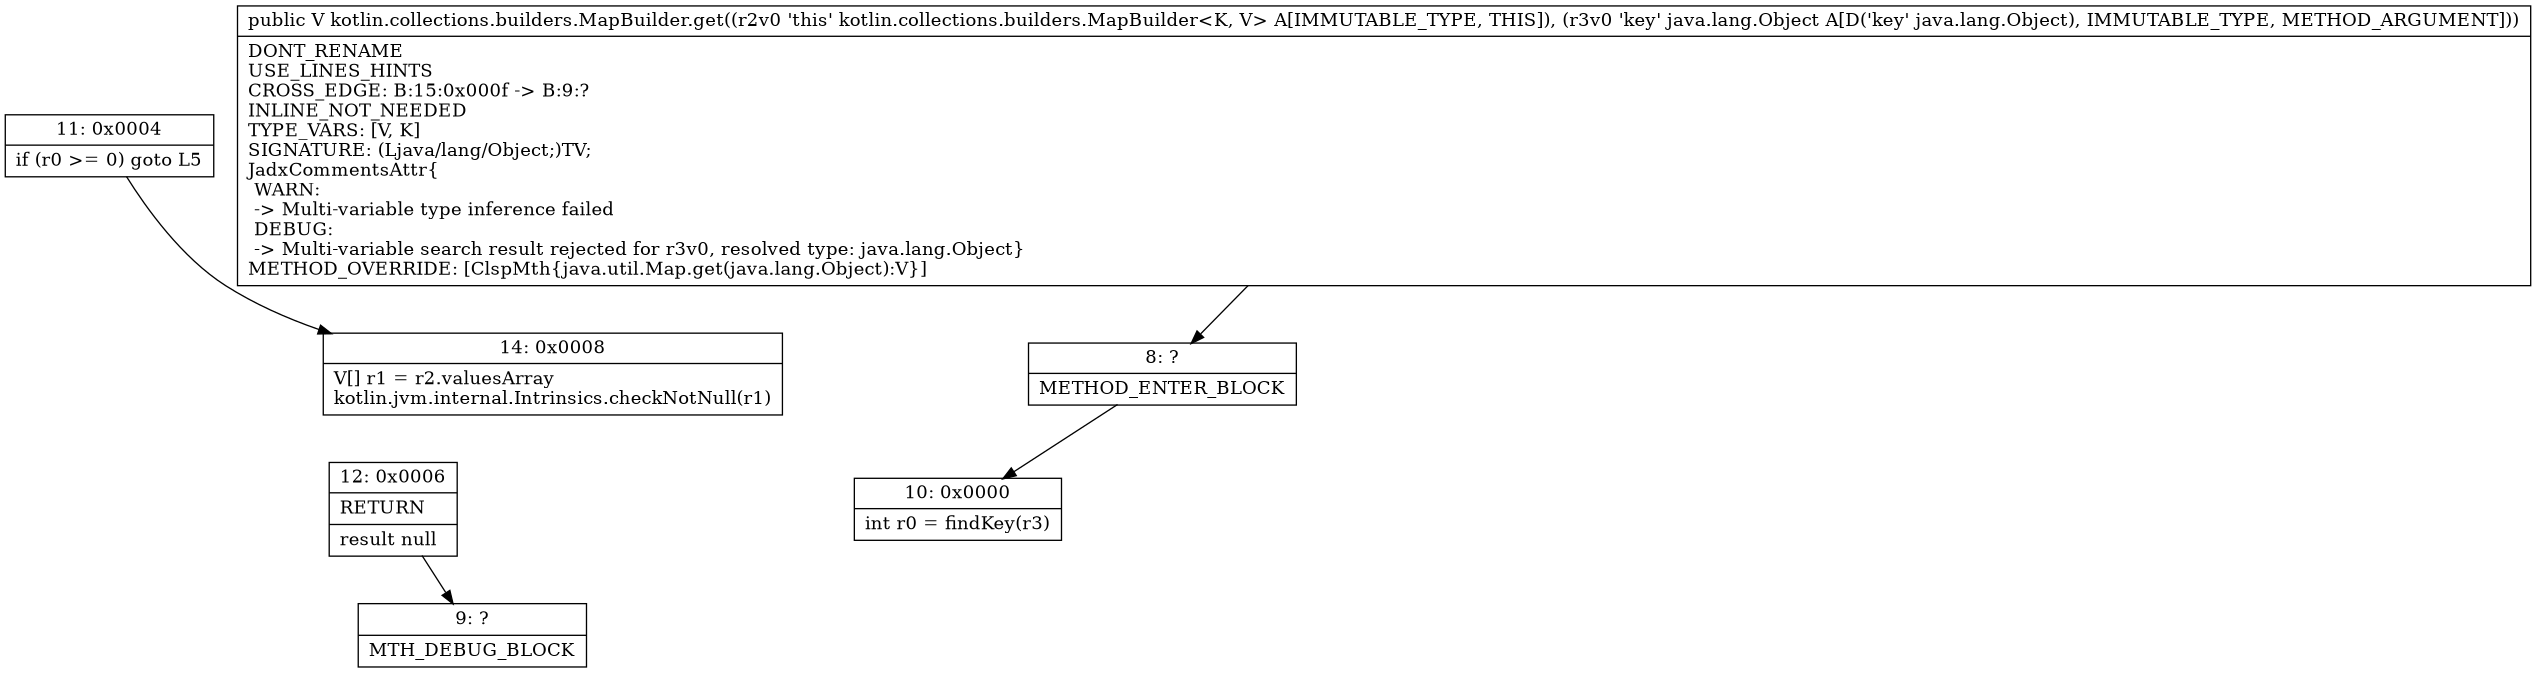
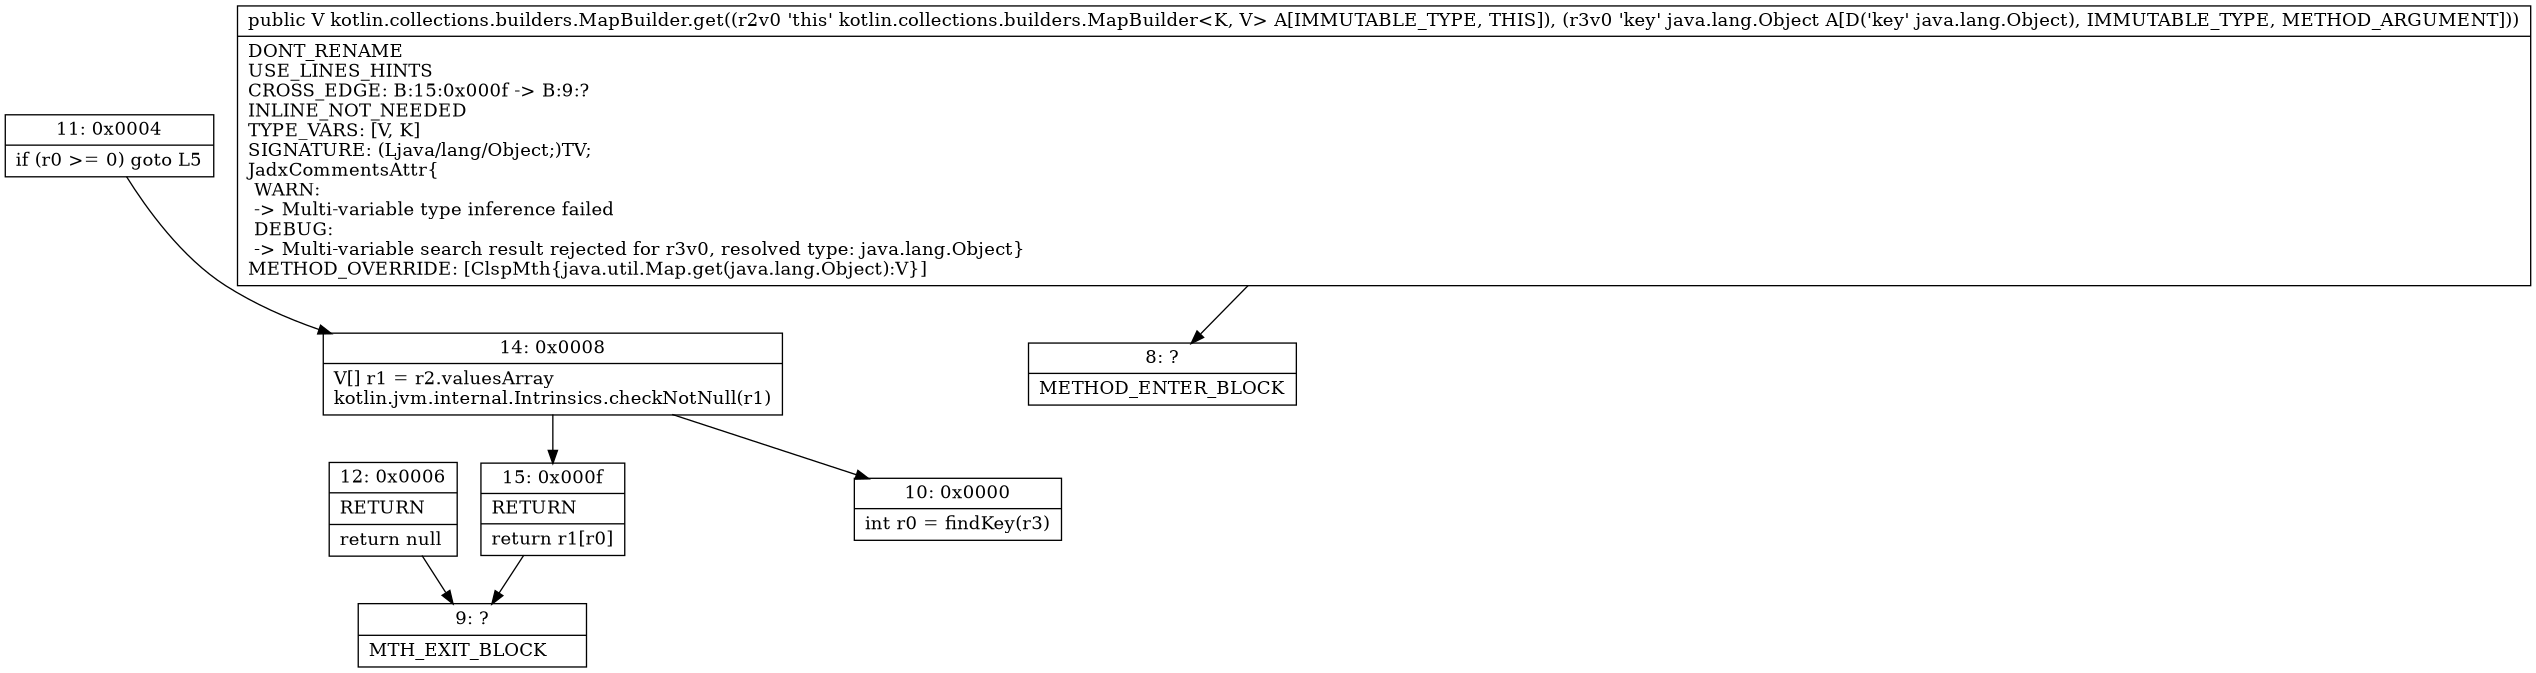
edge "8: ?" -> "10: 0x0000": now "14: 0x0008" -> "10: 0x0000"
node "15: 0x000f": added
node "12: 0x0006": text "result null" -> "return null"
node "9: ?": text "MTH_DEBUG_BLOCK" -> "MTH_EXIT_BLOCK"
